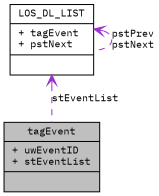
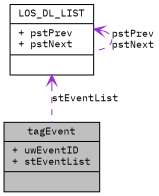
node "LOS_DL_LIST": text "+ tagEvent" -> "+ pstPrev"
